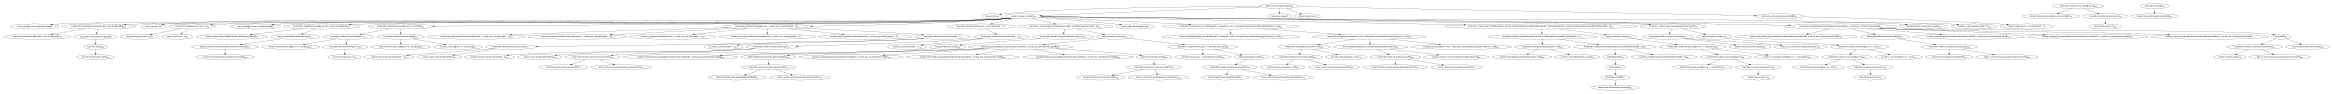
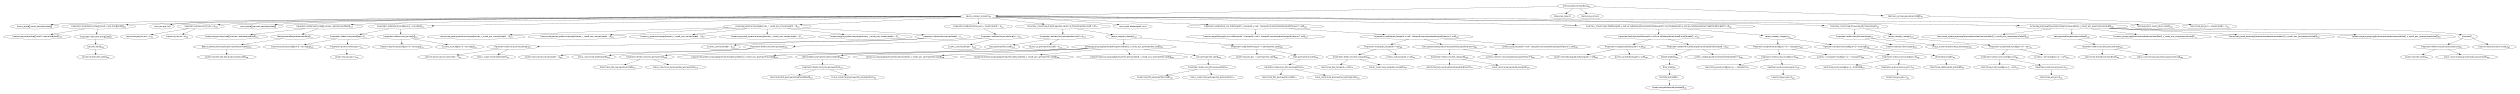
node "(PARAM,this)": removed
edge "(MODIFIER,PUBLIC)" -> "(LITERAL,0,sysProperties.size() > 0)": now "(<operator>.greaterThan,sysProperties.size() > 0)" -> "(LITERAL,0,sysProperties.size() > 0)"
node "(<operator>.assignment,result[pos++] = toString())": added
